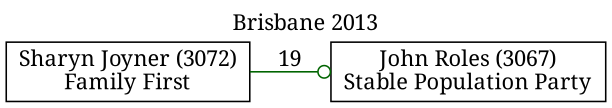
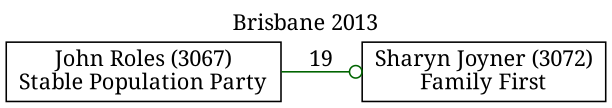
edge "Sharyn Joyner (3072) Family First" -> "John Roles (3067) Stable Population Party": reversed
